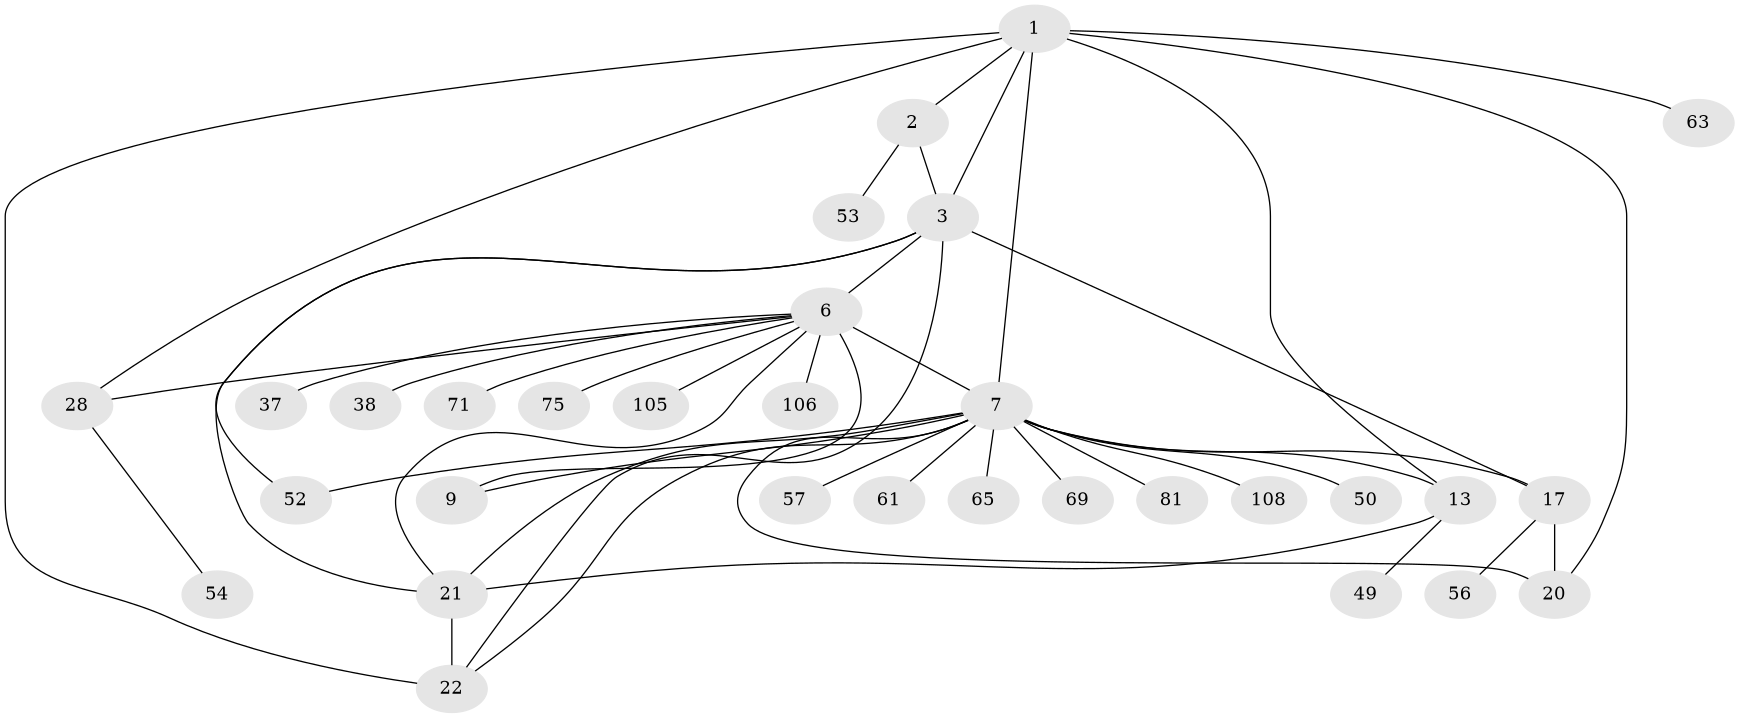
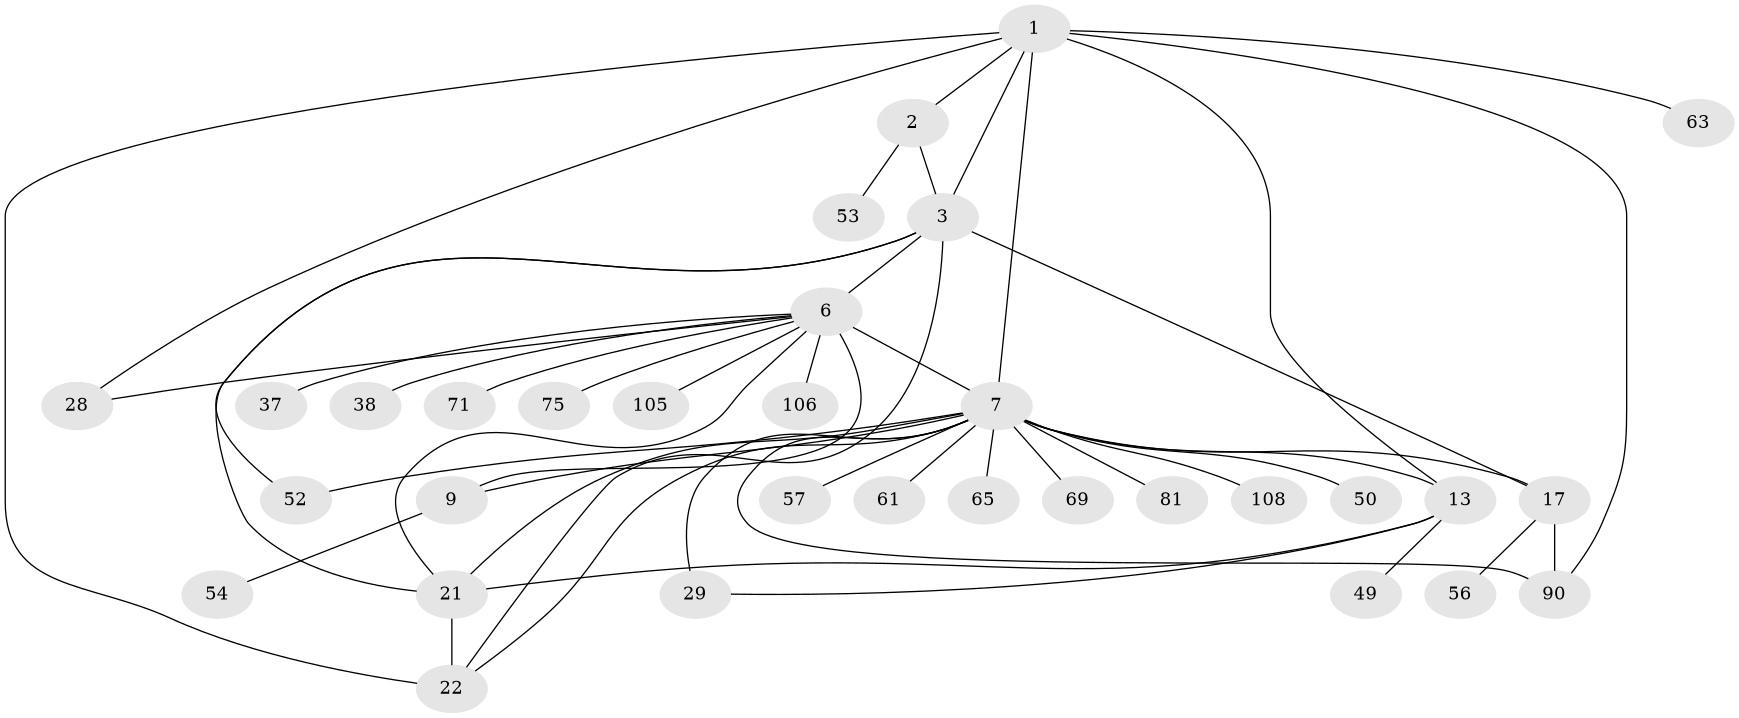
edge "28" -- "54": now "9" -- "54"
node "29": added
node "20": label "20" -> "90"
